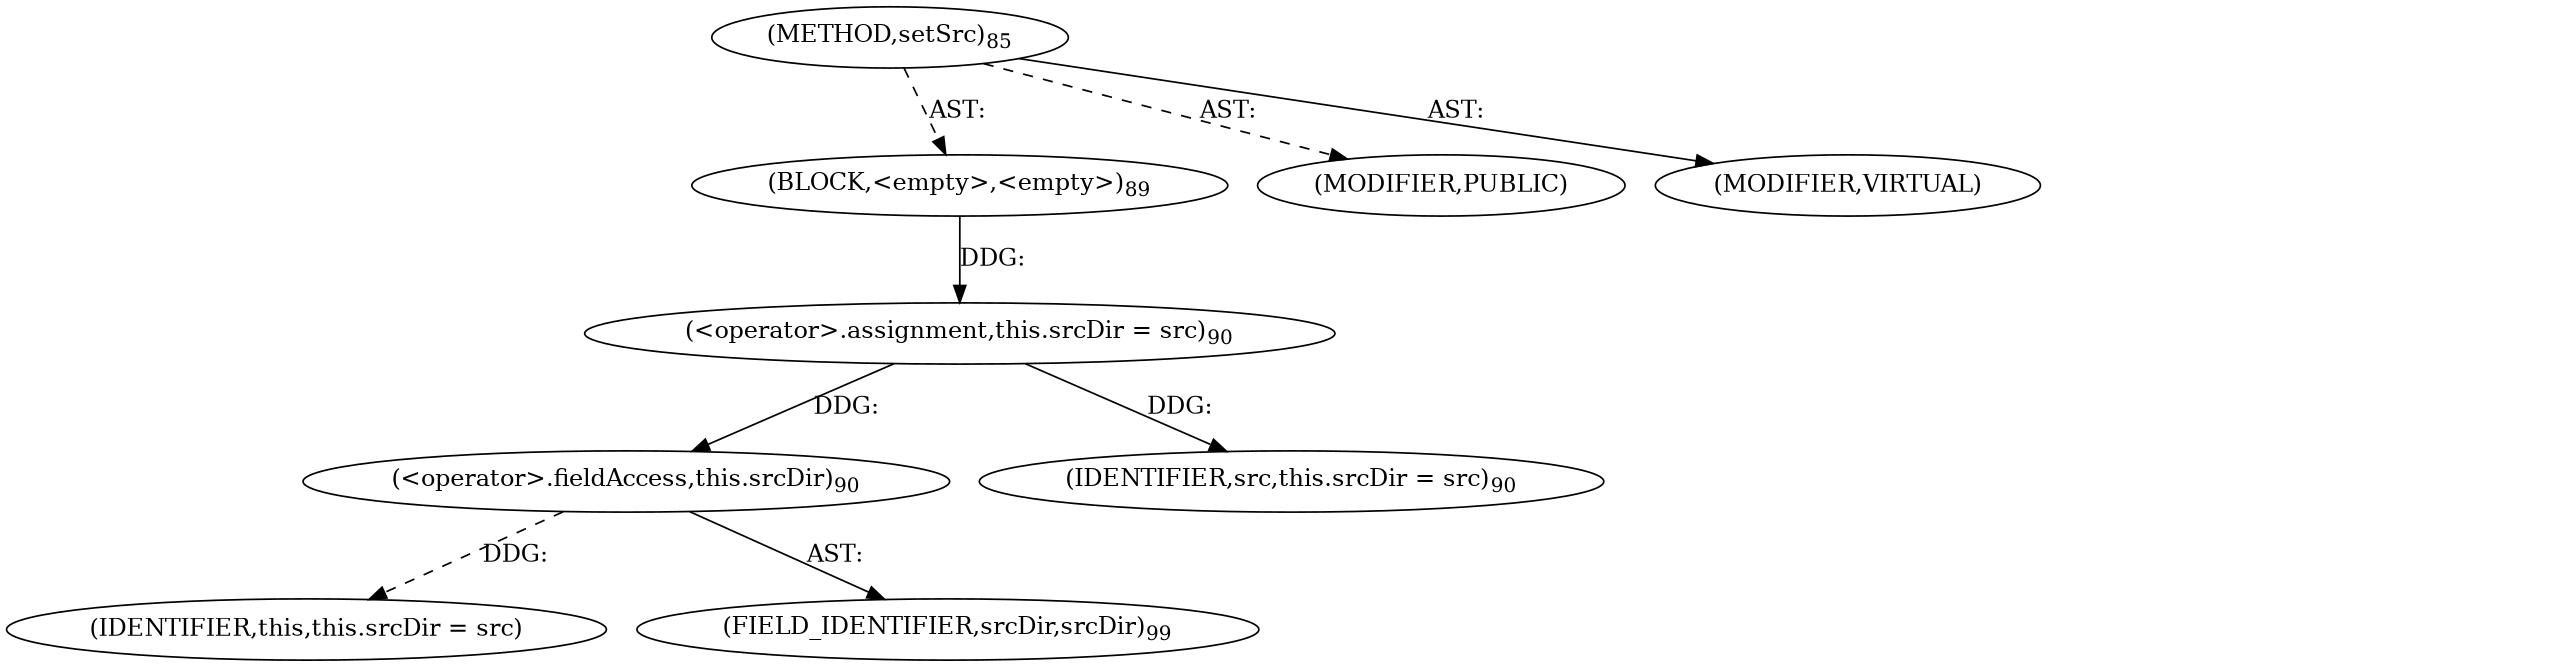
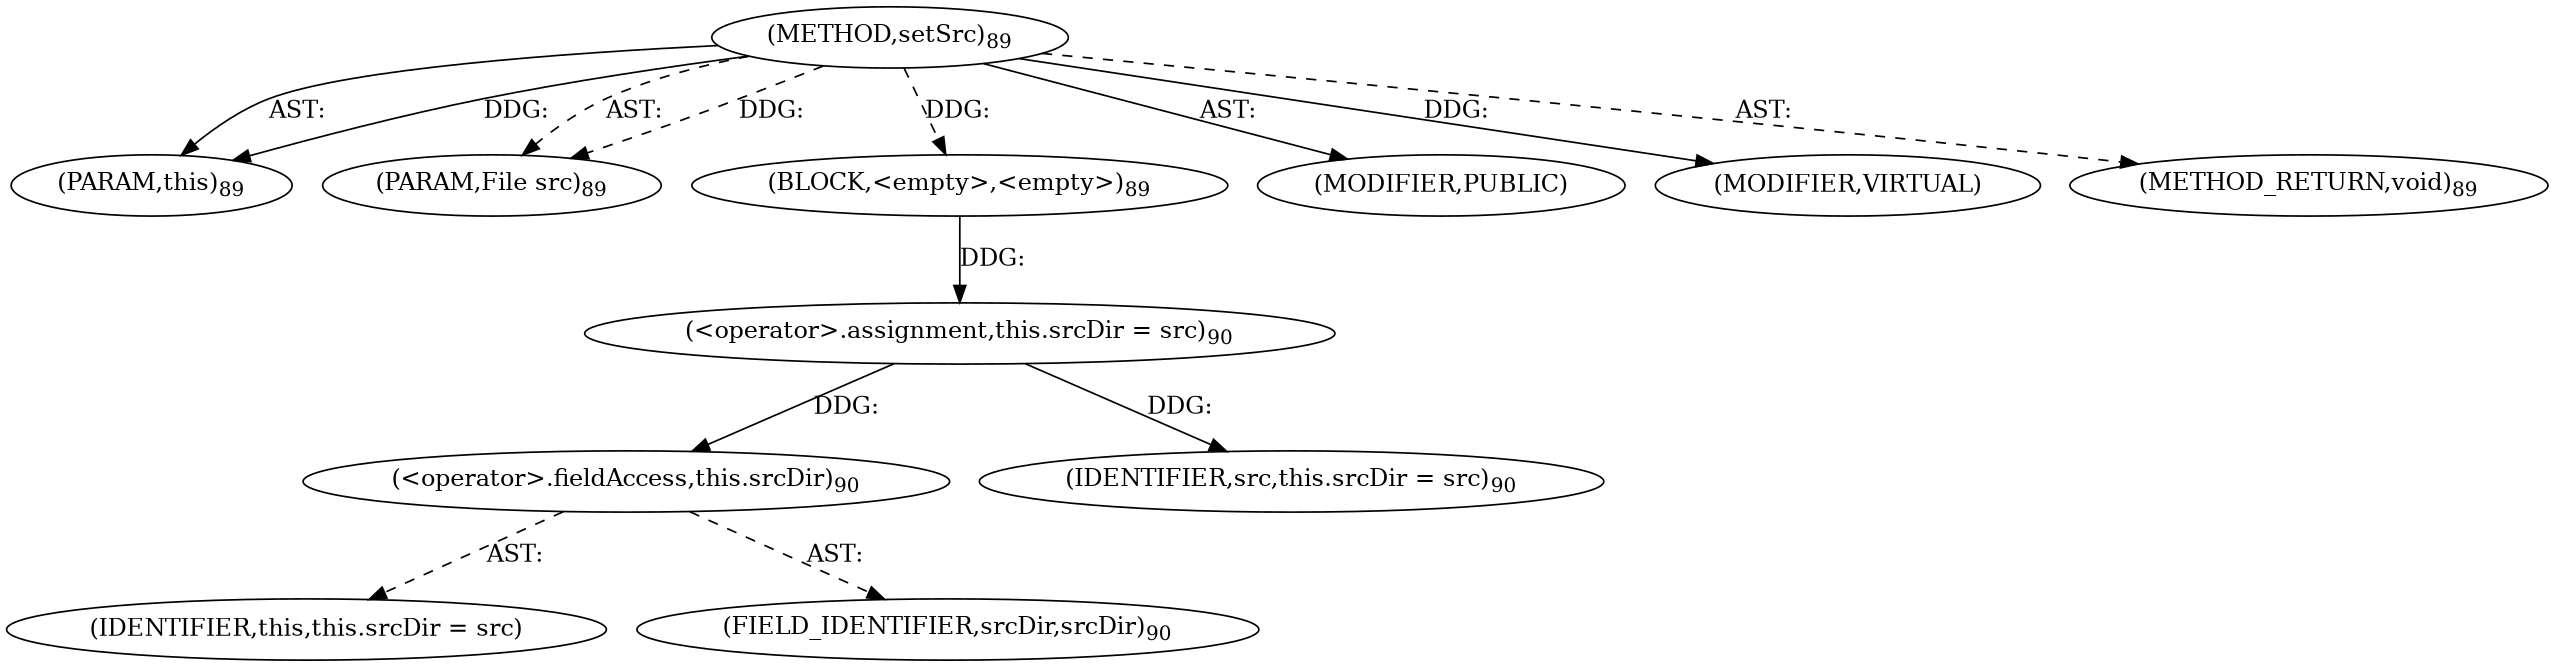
node "(METHOD,setSrc)": text "85" -> "89"
edge "(METHOD,setSrc)" -> "(MODIFIER,PUBLIC)": style dashed -> solid
edge "(METHOD,setSrc)" -> "(BLOCK,<empty>,<empty>)": label "AST: " -> "DDG: "
edge "(METHOD,setSrc)" -> "(MODIFIER,VIRTUAL)": label "AST: " -> "DDG: "
node "(PARAM,this)": added
node "(PARAM,File src)": added
node "(METHOD_RETURN,void)": added
edge "(<operator>.fieldAccess,this.srcDir)" -> "(FIELD_IDENTIFIER,srcDir,srcDir)": style solid -> dashed
edge "(<operator>.fieldAccess,this.srcDir)" -> "(IDENTIFIER,this,this.srcDir = src)": label "DDG: " -> "AST: "
node "(FIELD_IDENTIFIER,srcDir,srcDir)": text "99" -> "90"
